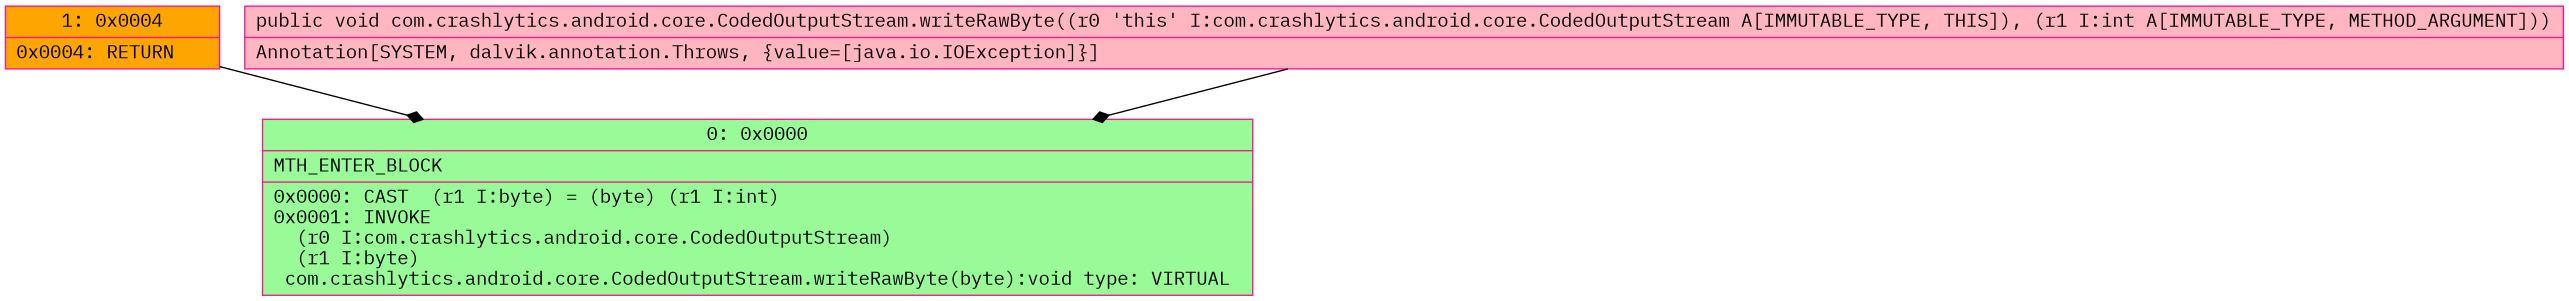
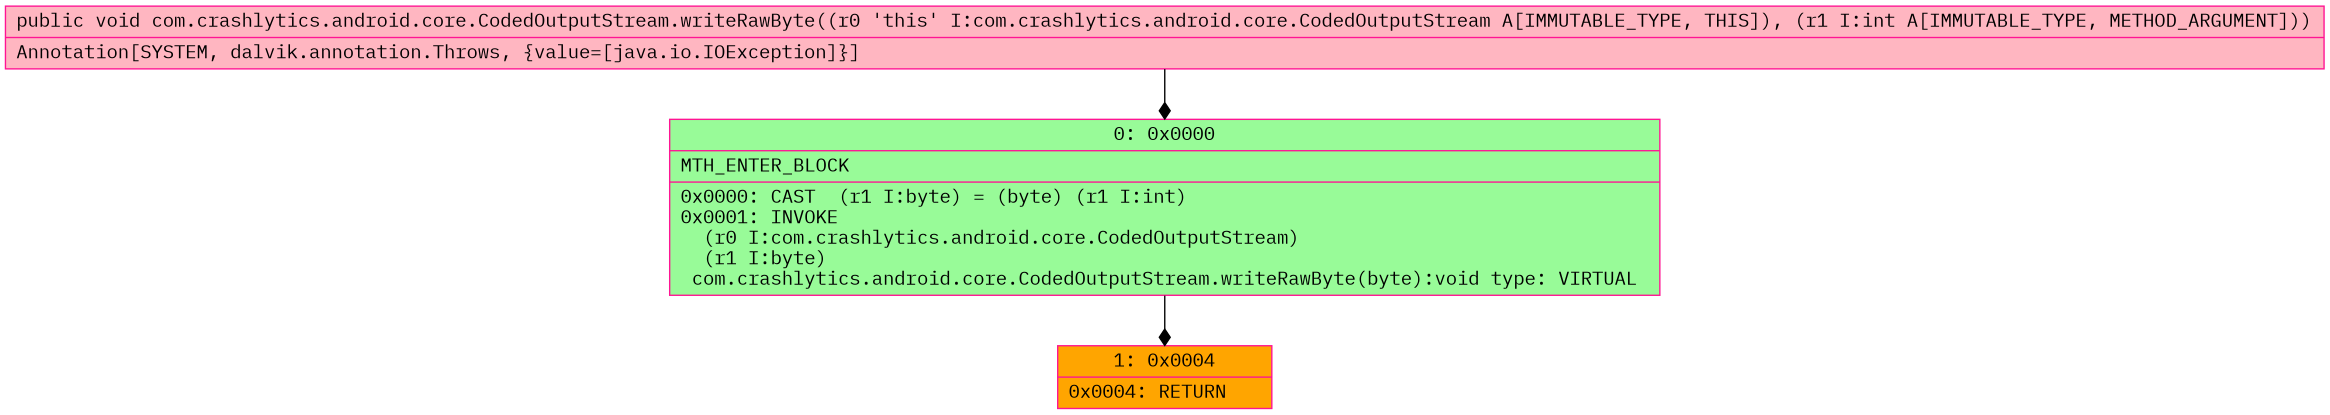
edge "1: 0x0004" -> "0: 0x0000": reversed
